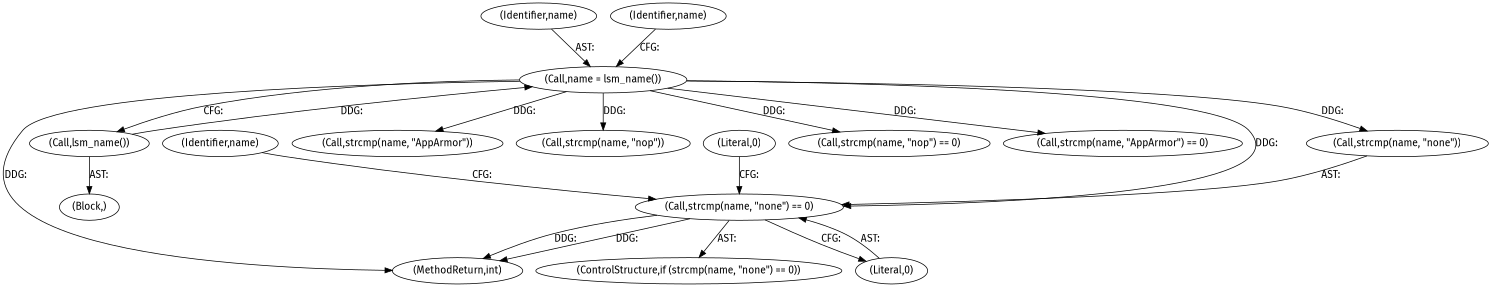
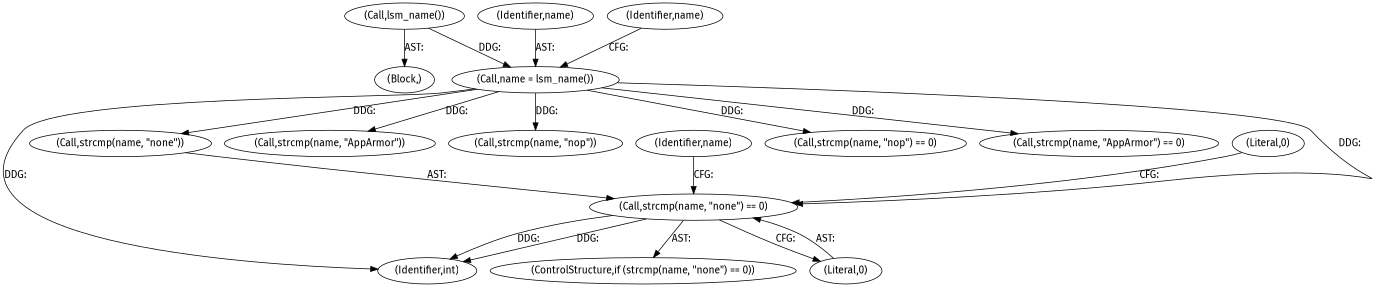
edge "(Call,name = lsm_name())" -> "(Call,lsm_name())": removed, label "CFG:"
node "(MethodReturn,int)": label "(MethodReturn,int)" -> "(Identifier,int)"
